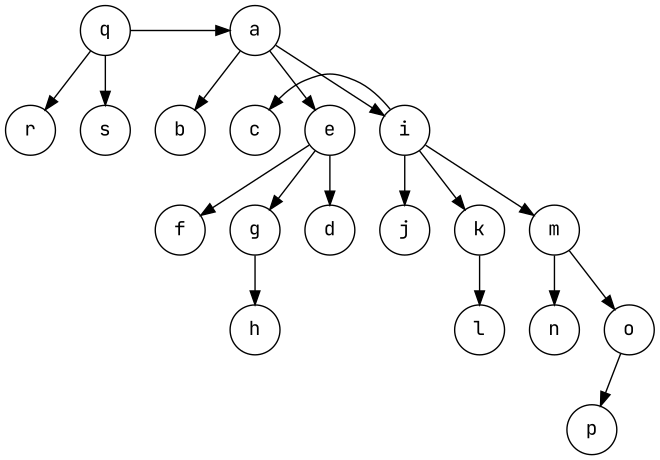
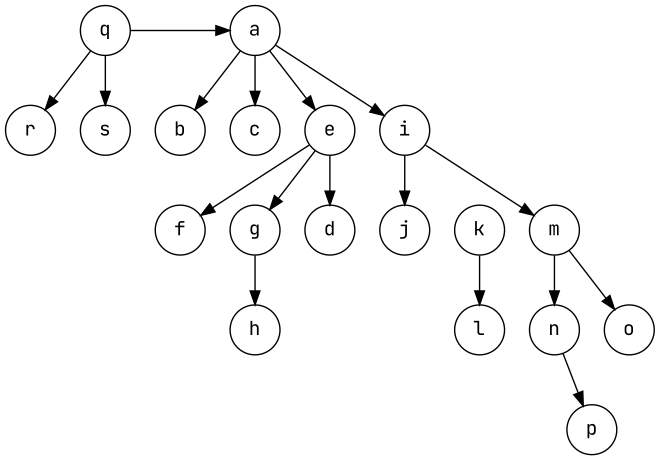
edge "i" -> "c": now "a" -> "c"
edge "i" -> "k": removed
edge "o" -> "p": now "n" -> "p"
